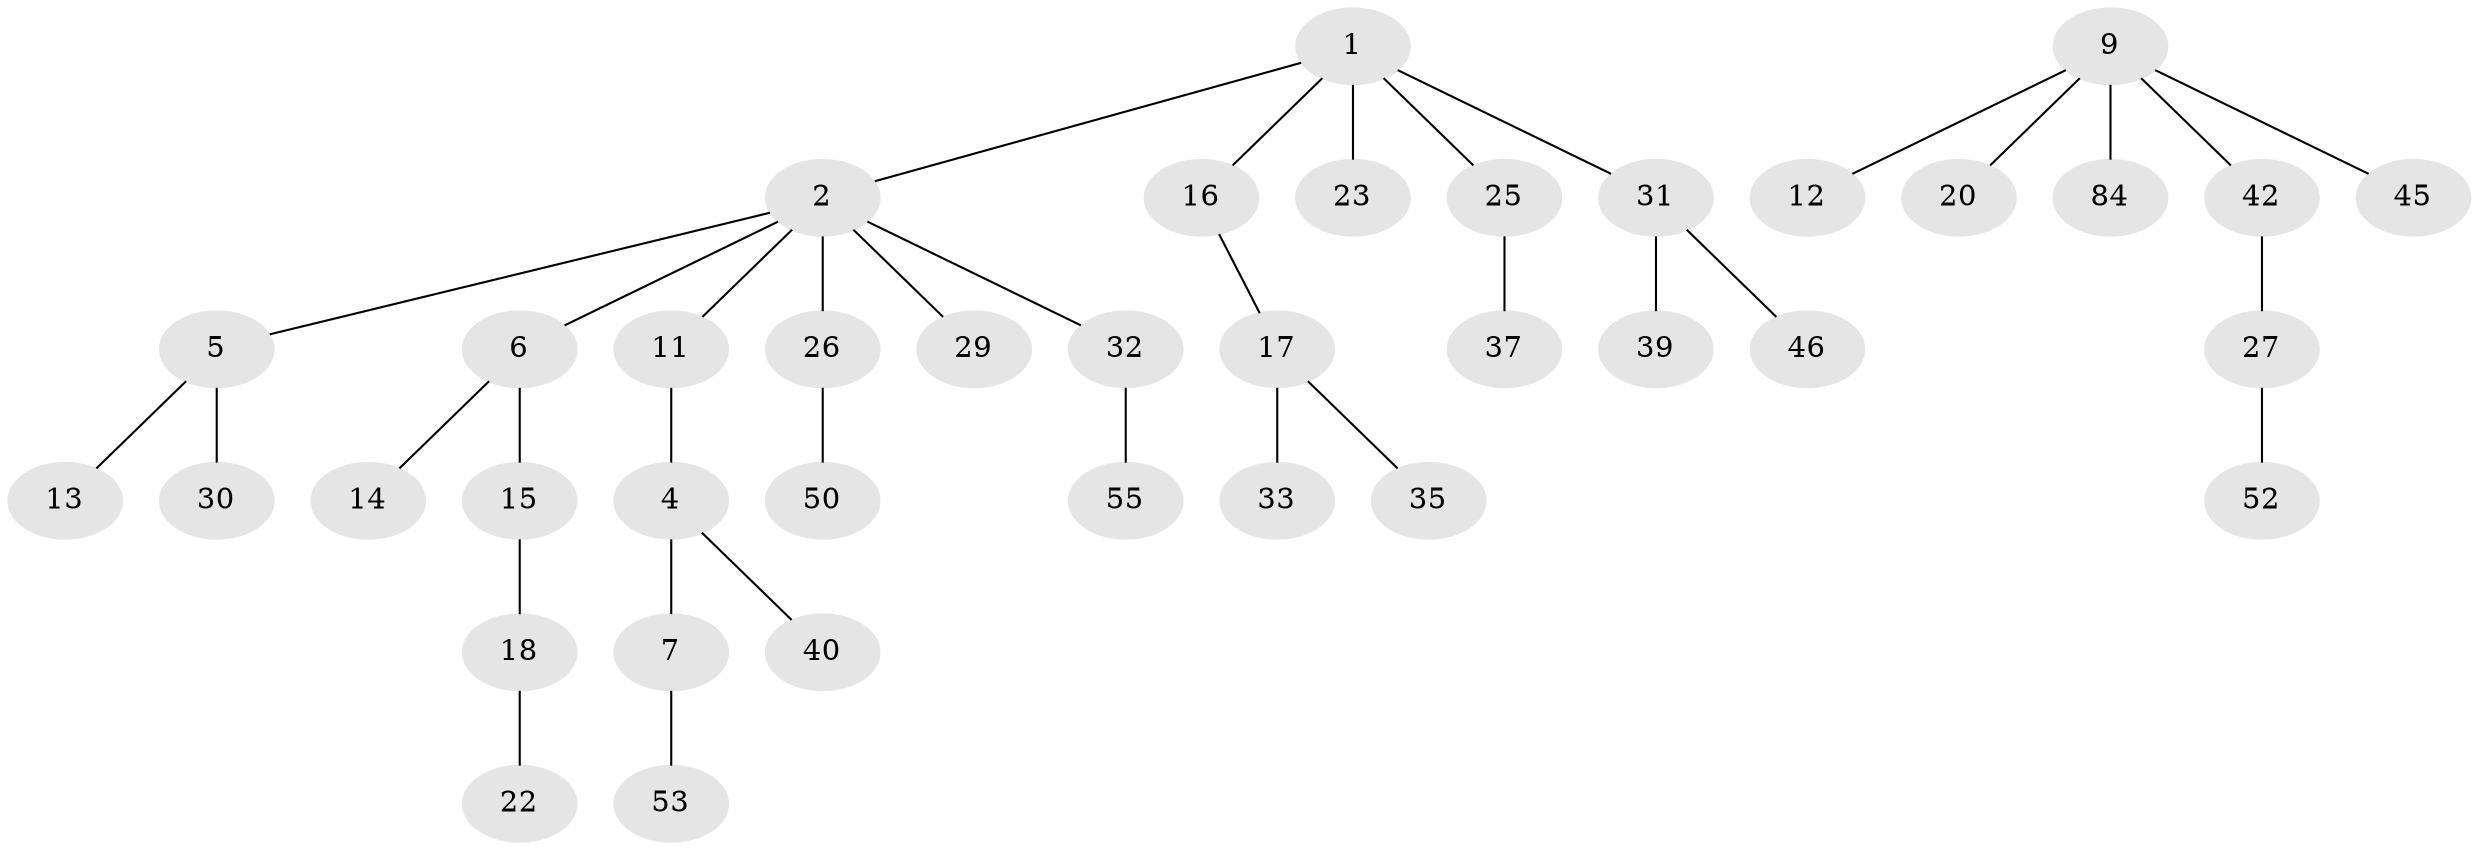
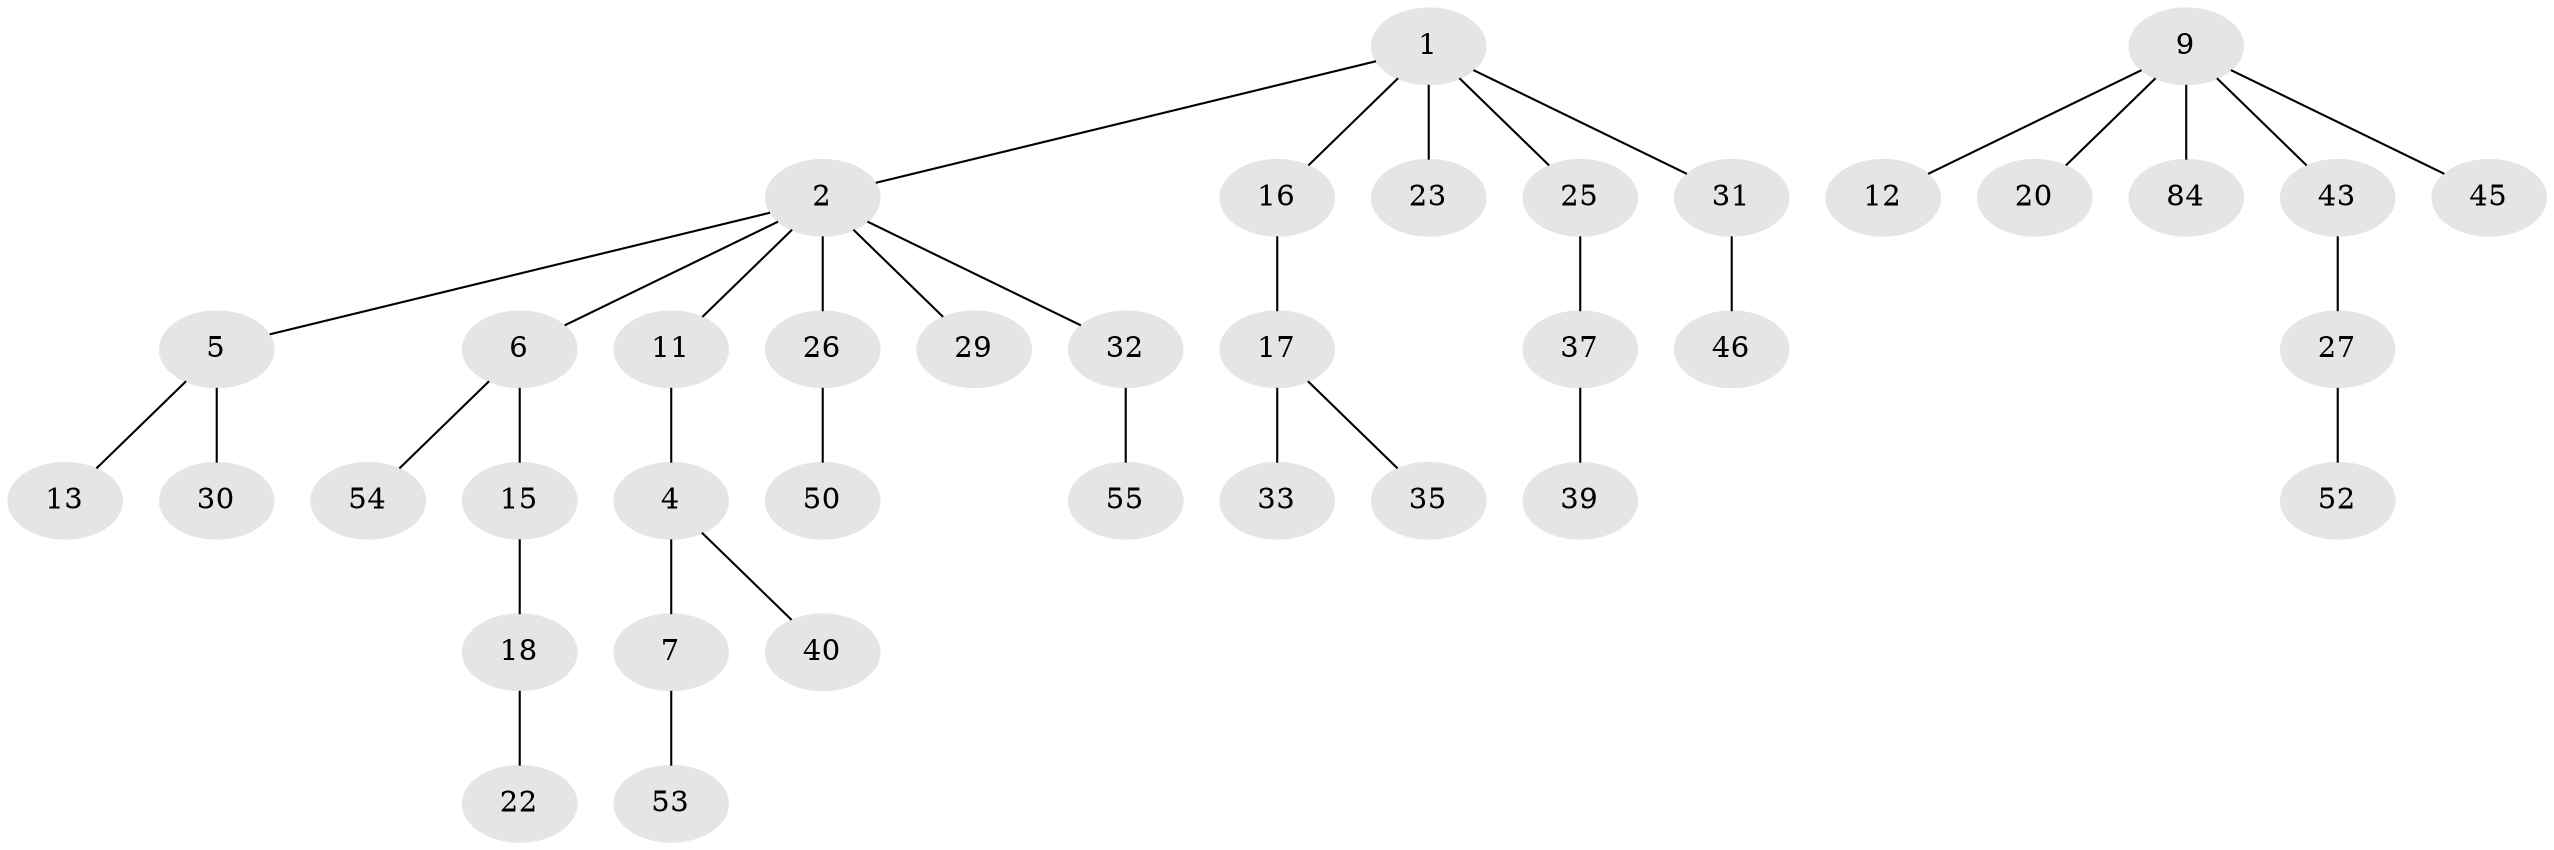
node "42": label "42" -> "43"
edge "31" -- "39": now "37" -- "39"
node "14": label "14" -> "54"
